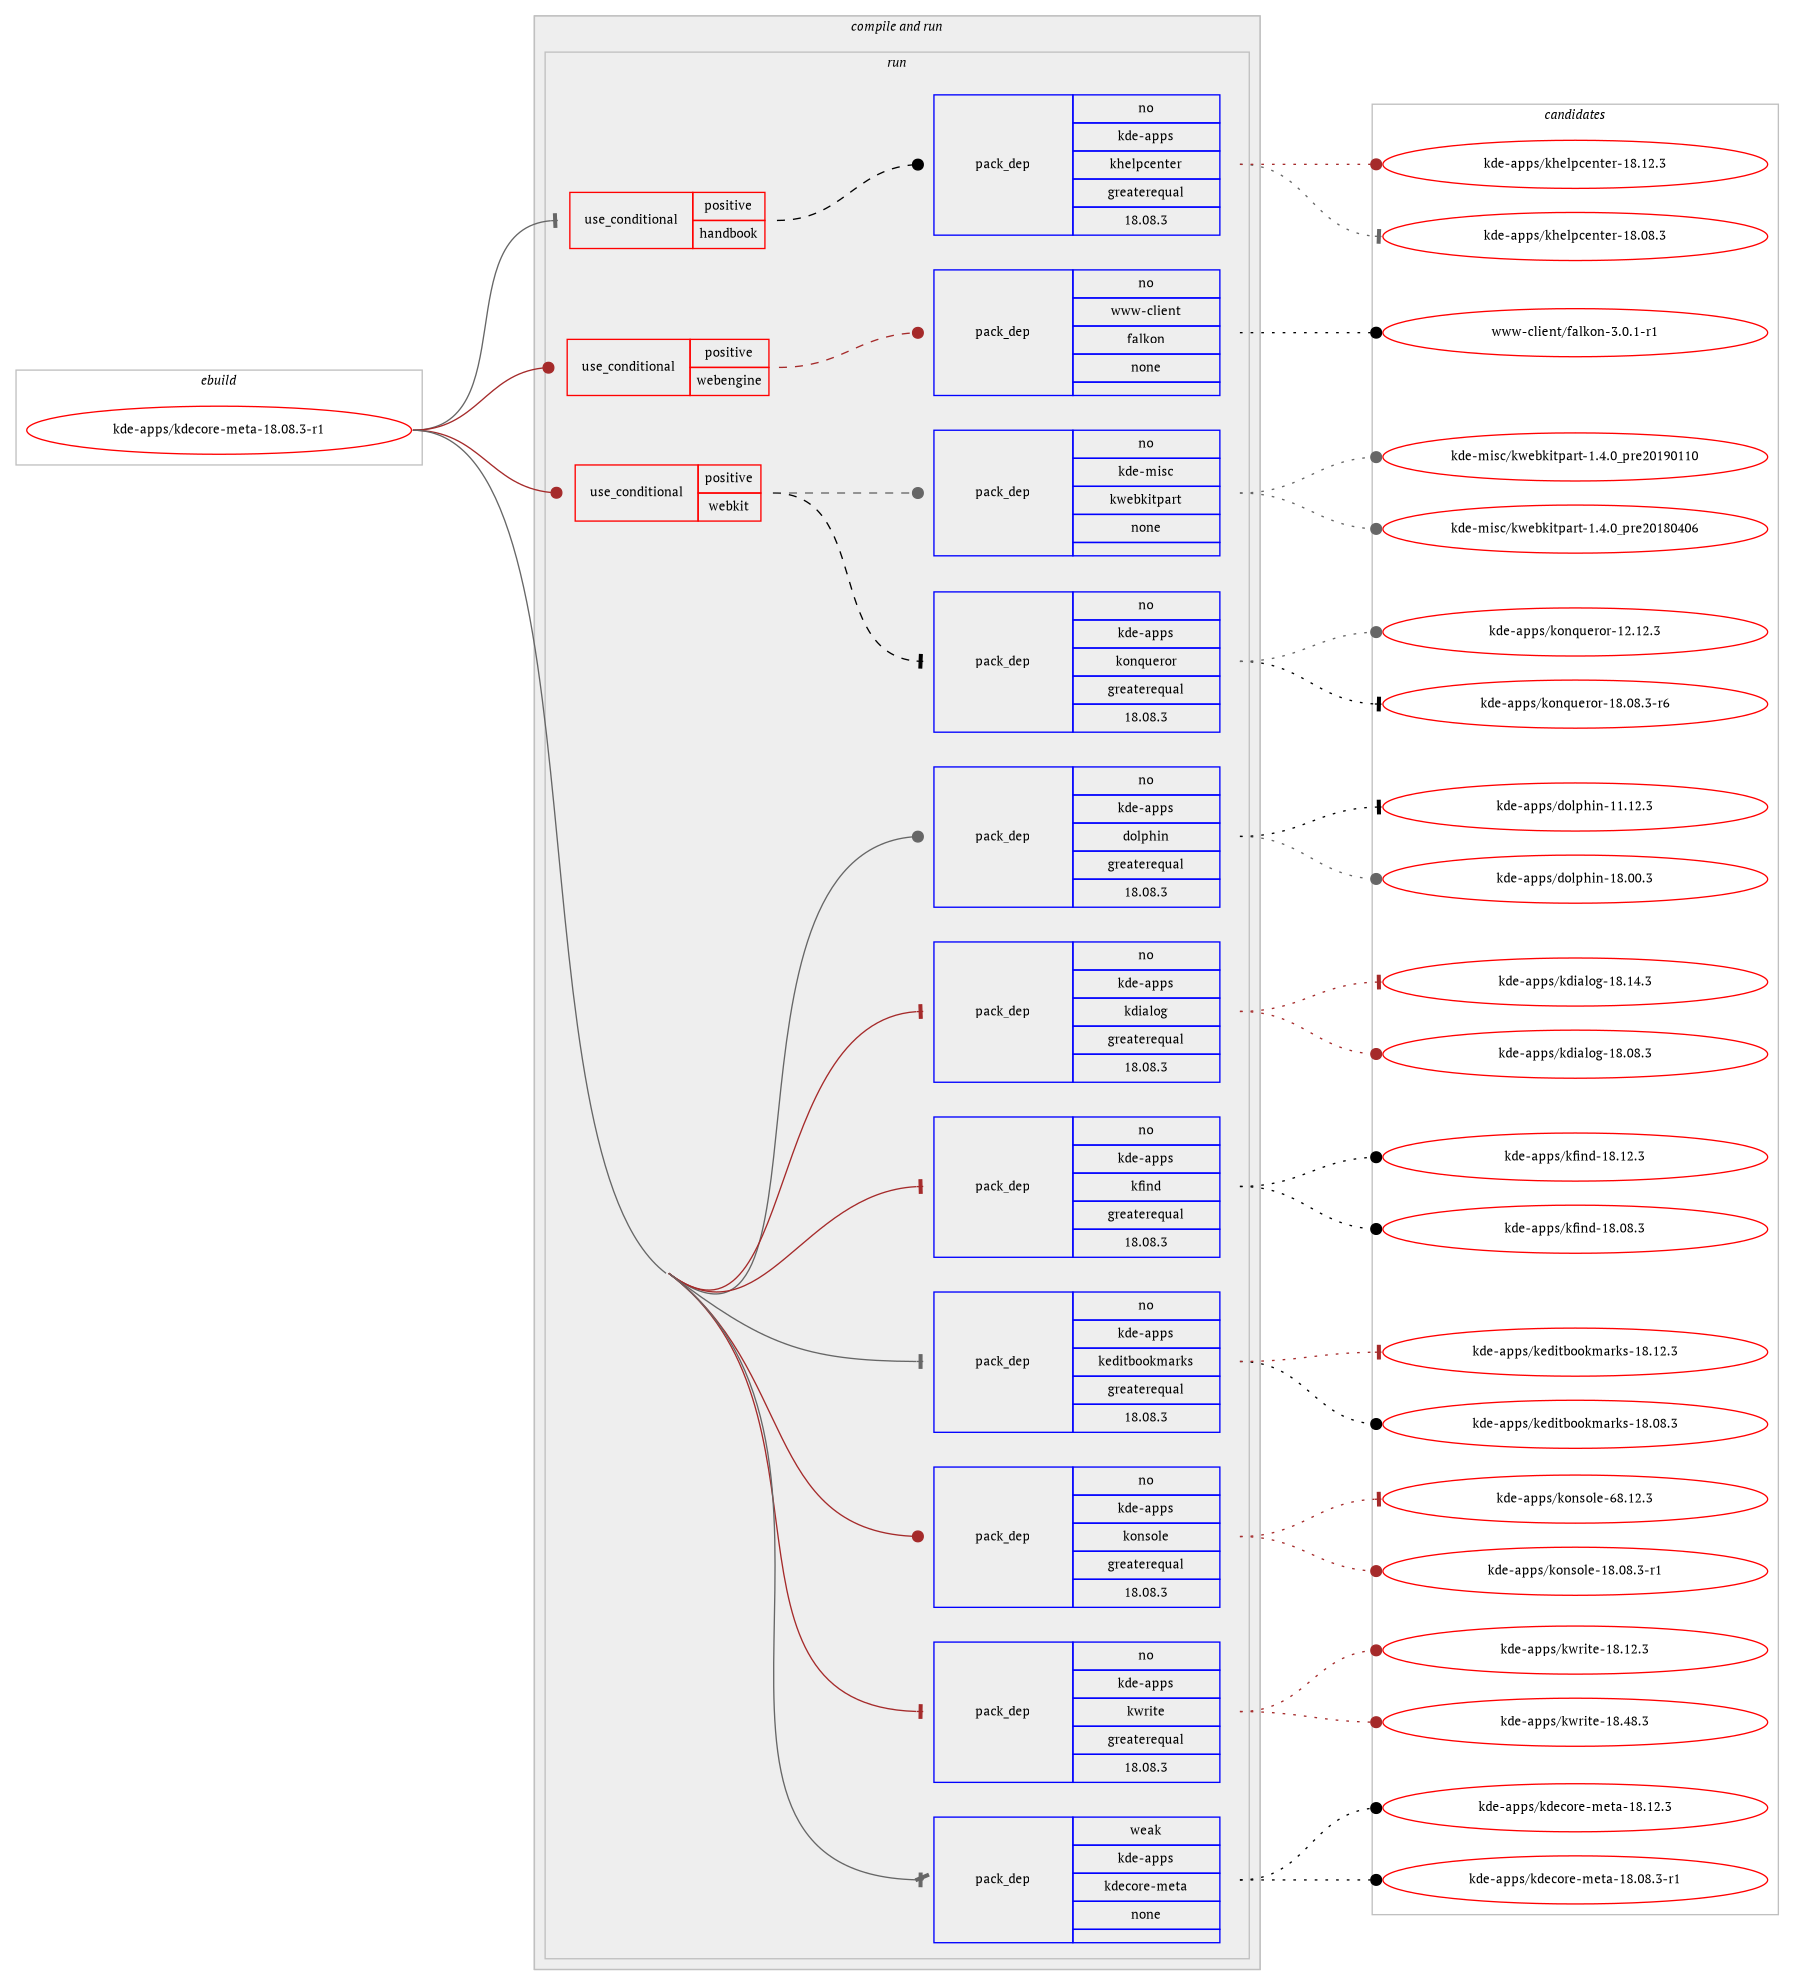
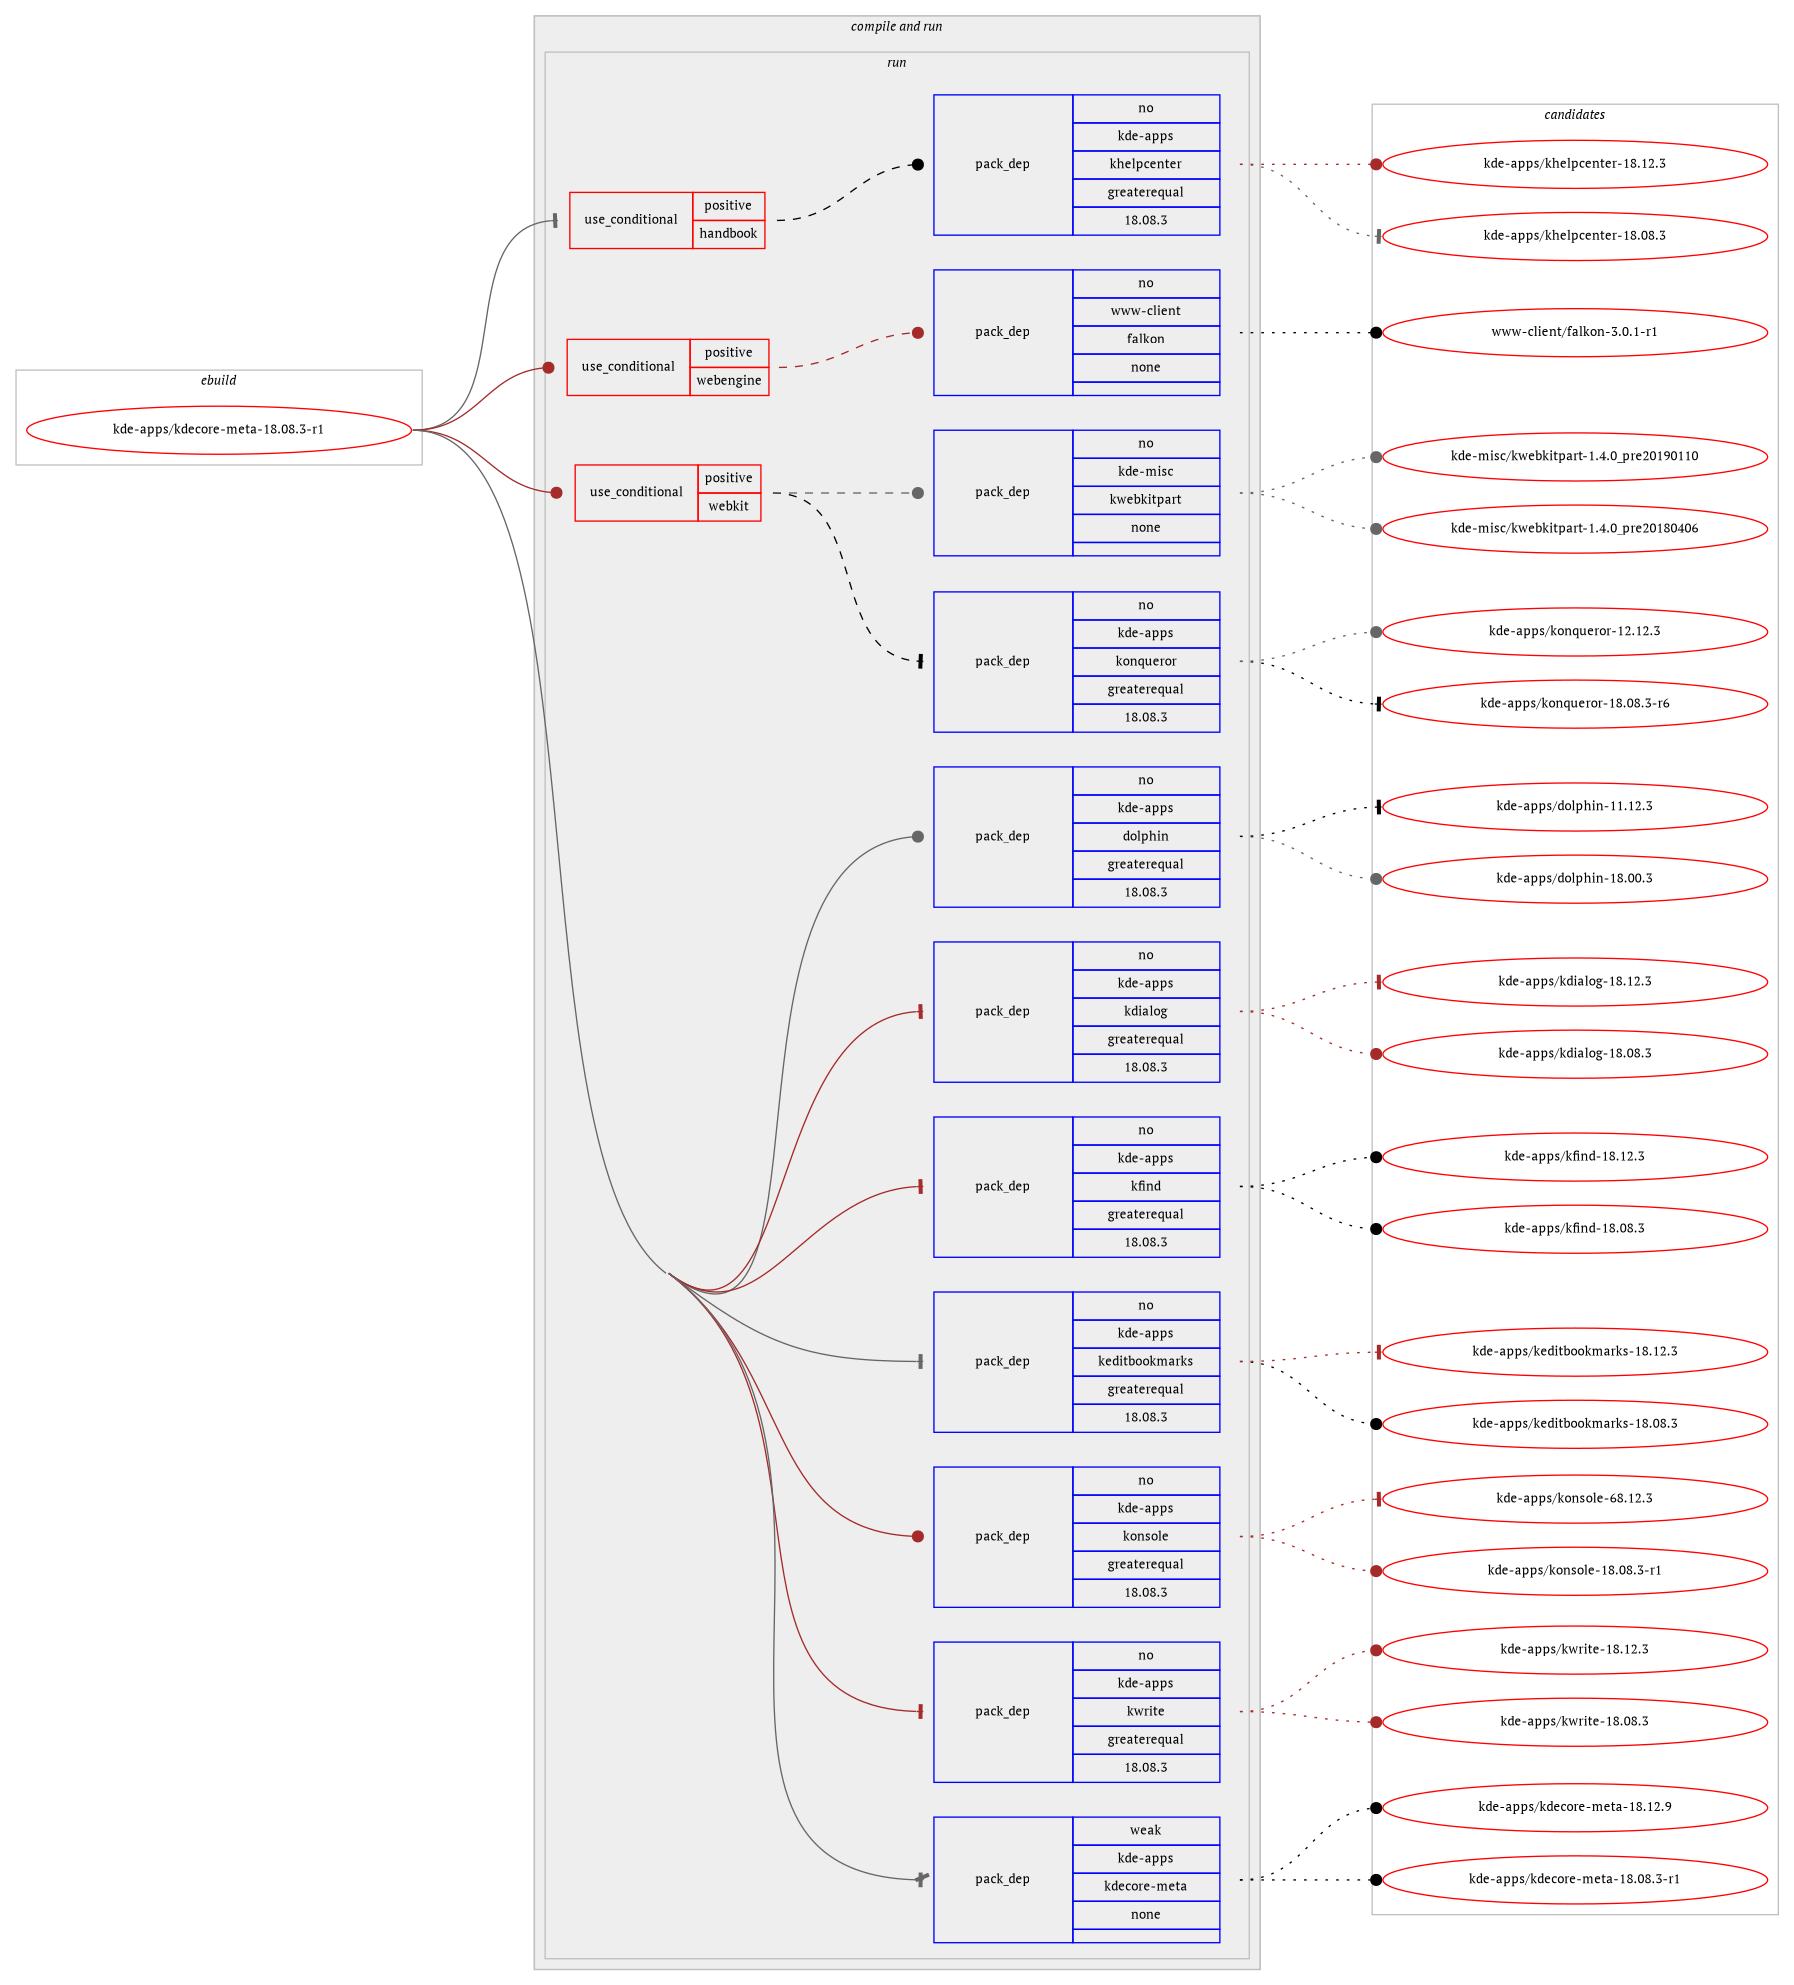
node "kde-apps/kdialog-18.14.3": label "kde-apps/kdialog-18.14.3" -> "kde-apps/kdialog-18.12.3"
node "kde-apps/kwrite-18.48.3": label "kde-apps/kwrite-18.48.3" -> "kde-apps/kwrite-18.08.3"
node "kde-apps/kdecore-meta-18.12.3": label "kde-apps/kdecore-meta-18.12.3" -> "kde-apps/kdecore-meta-18.12.9"
